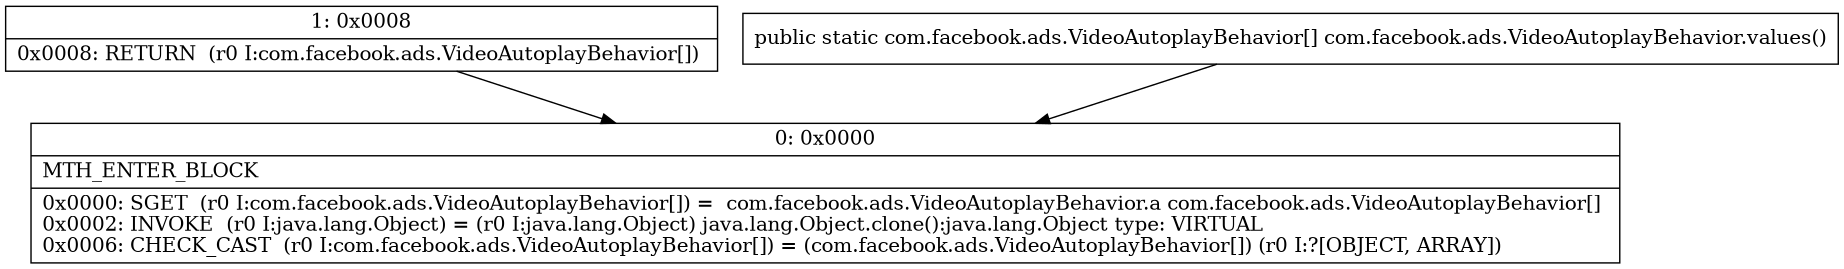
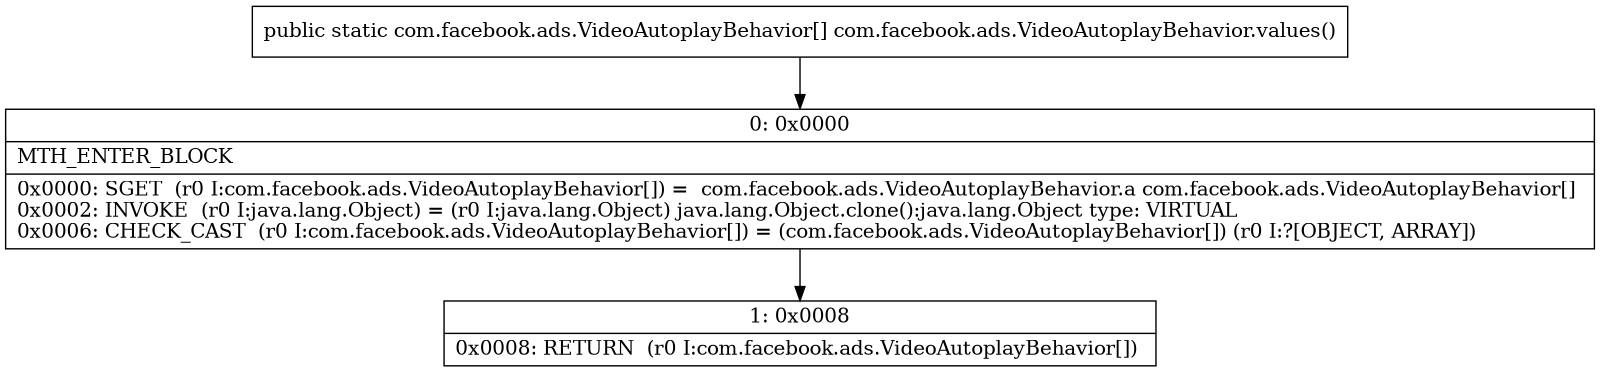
edge "1: 0x0008" -> "0: 0x0000": reversed
